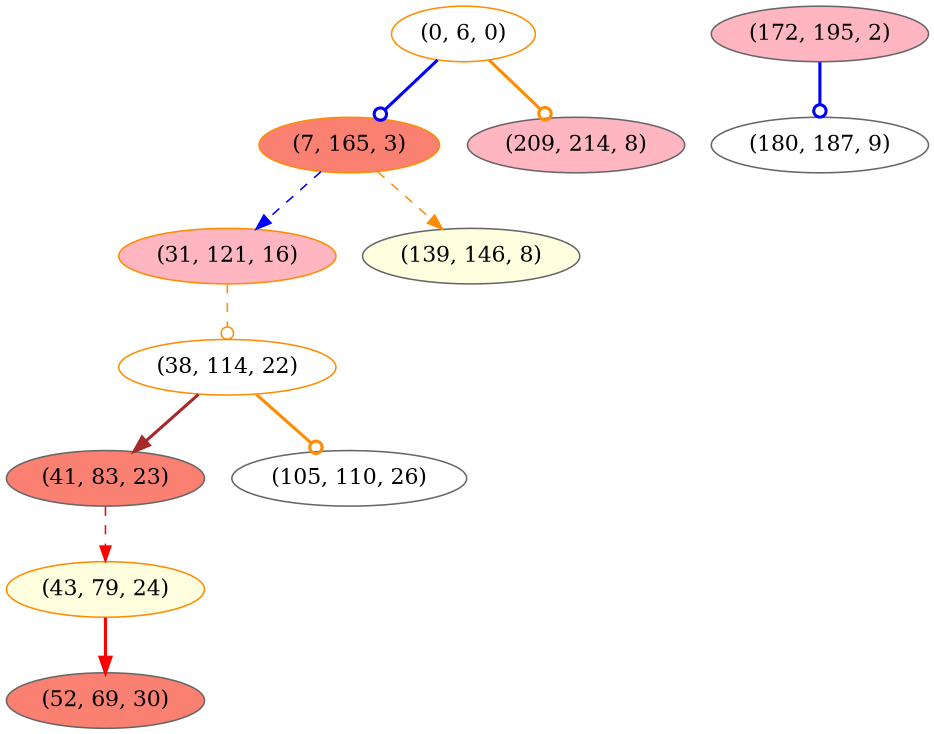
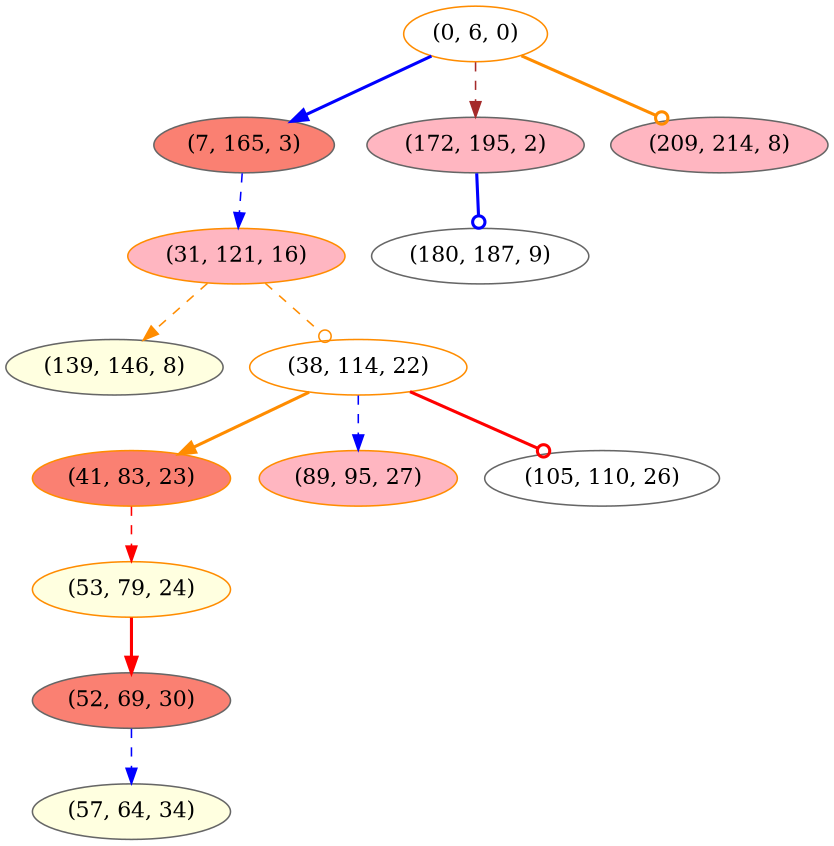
edge "(0, 6, 0)" -> "(172, 195, 2)": added
edge "(0, 6, 0)" -> "(7, 165, 3)": arrowhead odot -> normal
node "(7, 165, 3)": color darkorange -> gray40
edge "(7, 165, 3)" -> "(139, 146, 8)": now "(31, 121, 16)" -> "(139, 146, 8)"
edge "(38, 114, 22)" -> "(41, 83, 23)": color brown -> darkorange
edge "(38, 114, 22)" -> "(105, 110, 26)": color darkorange -> red
node "(41, 83, 23)": color gray40 -> darkorange
node "(89, 95, 27)": added
node "(43, 79, 24)": label "(43, 79, 24)" -> "(53, 79, 24)"
node "(57, 64, 34)": added
